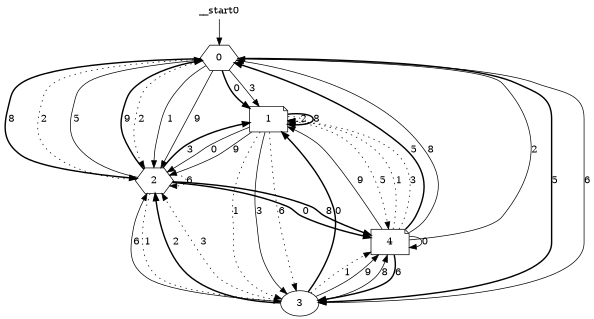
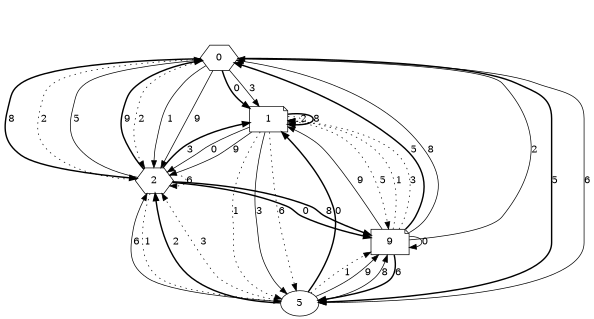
node "__start0": removed
node "4": label "4" -> "9"
node "3": label "3" -> "5"
